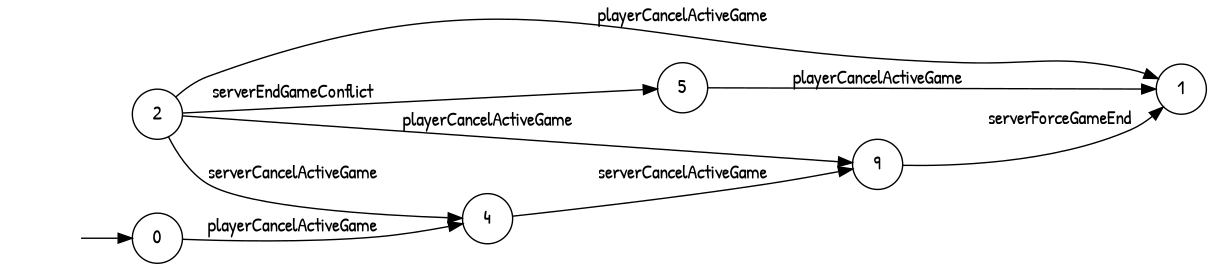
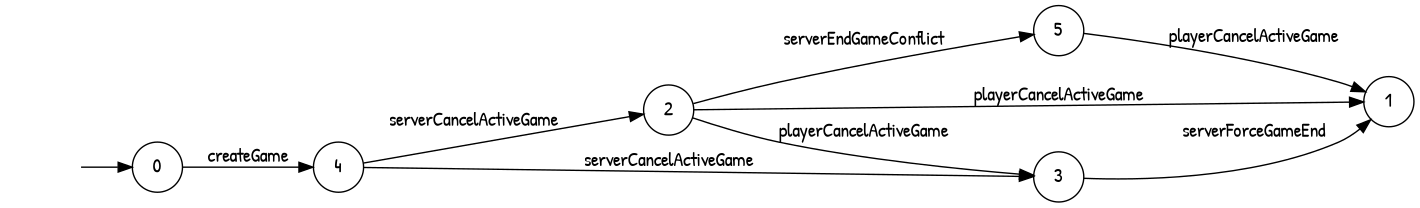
node "9": label "9" -> "3"
edge "2" -> "4": reversed
edge "0" -> "4": label "playerCancelActiveGame" -> "createGame"
